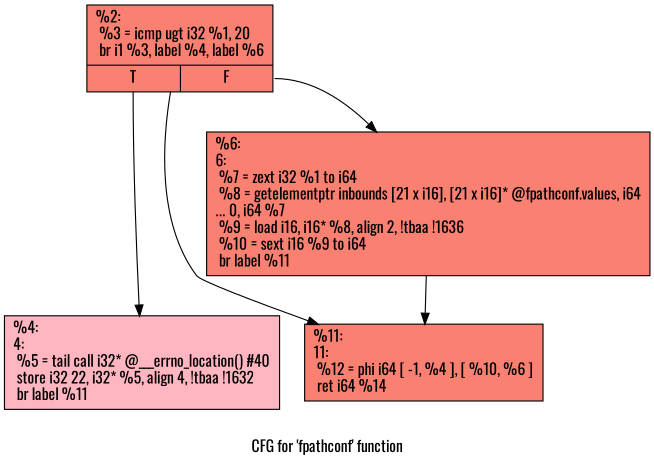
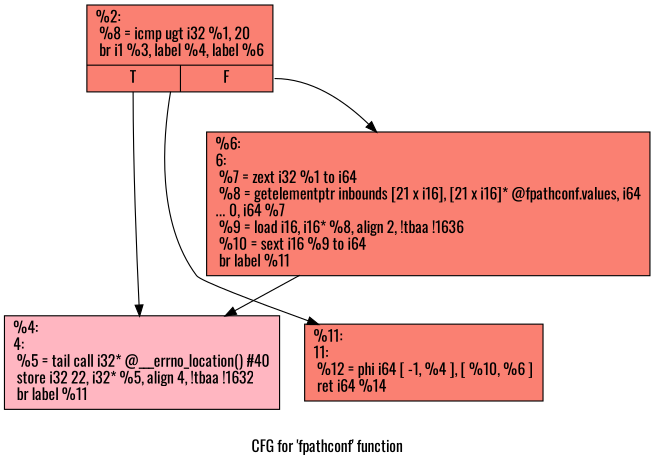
node "%2:": text "%3 = icmp ugt i32 %1, 20" -> "%8 = icmp ugt i32 %1, 20"
edge "%6:" -> "%11:": now "%6:" -> "%4:"
